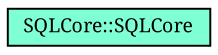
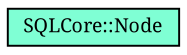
node "SQLCore::SQLCore": label "SQLCore::SQLCore" -> "SQLCore::Node"
